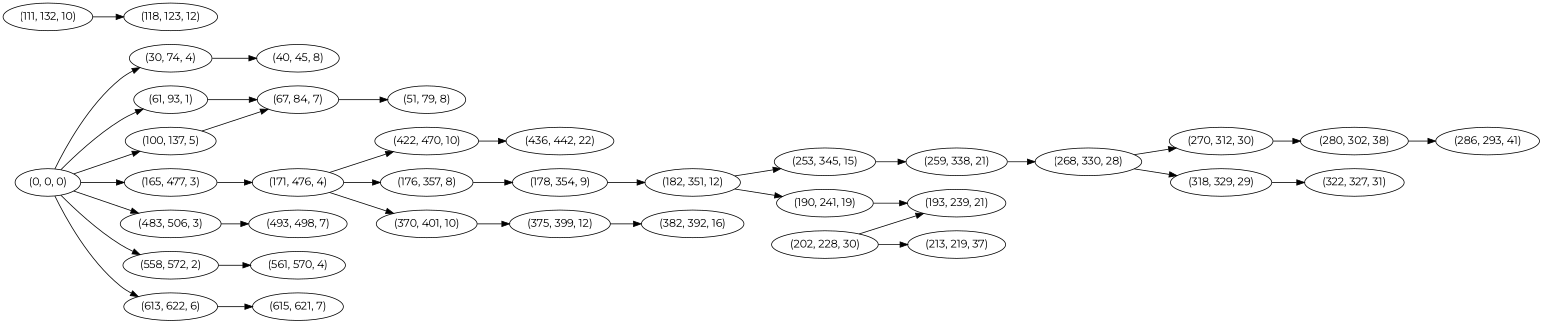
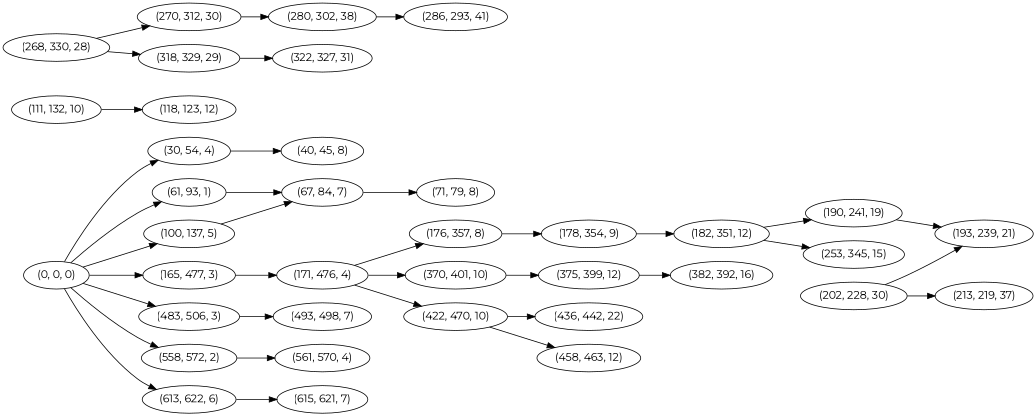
node "(30, 74, 4)": label "(30, 74, 4)" -> "(30, 54, 4)"
node "(51, 79, 8)": label "(51, 79, 8)" -> "(71, 79, 8)"
node "(259, 338, 21)": removed
node "(458, 463, 12)": added
